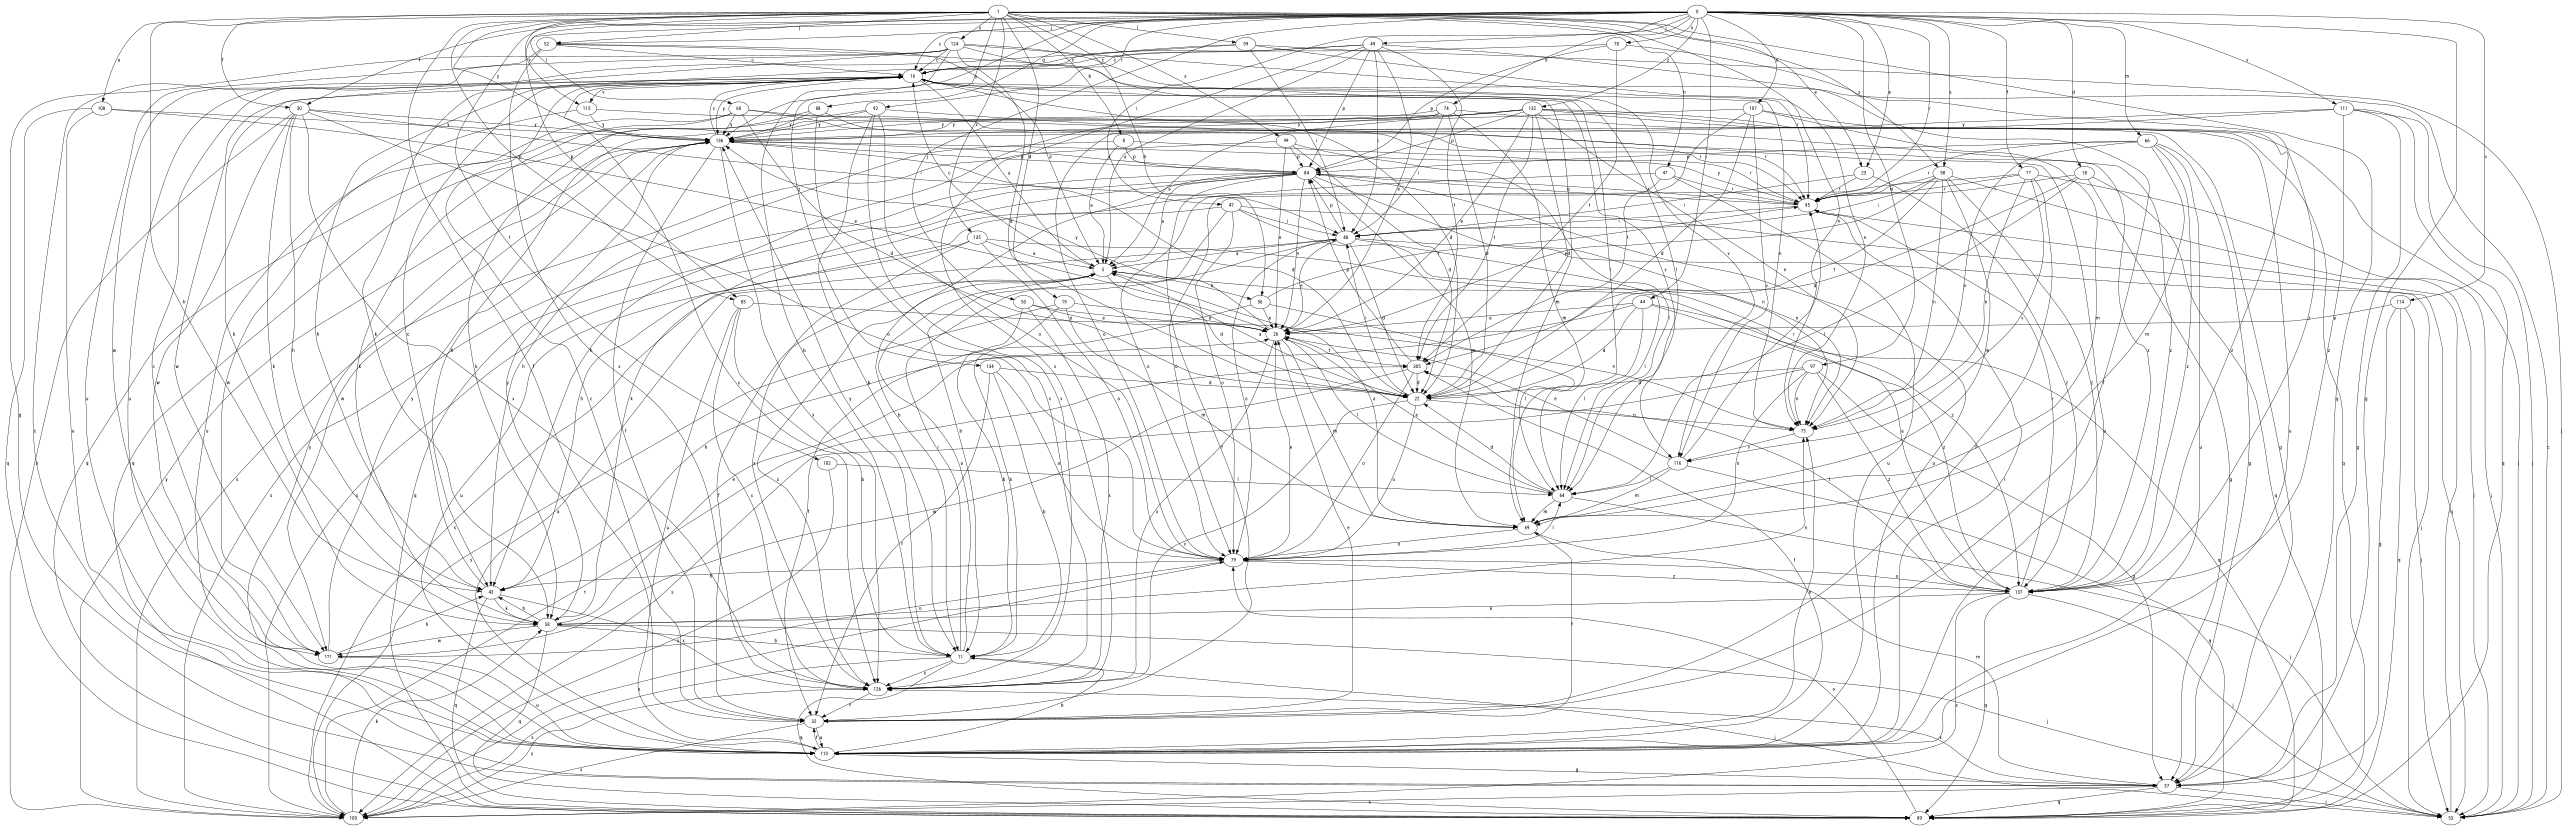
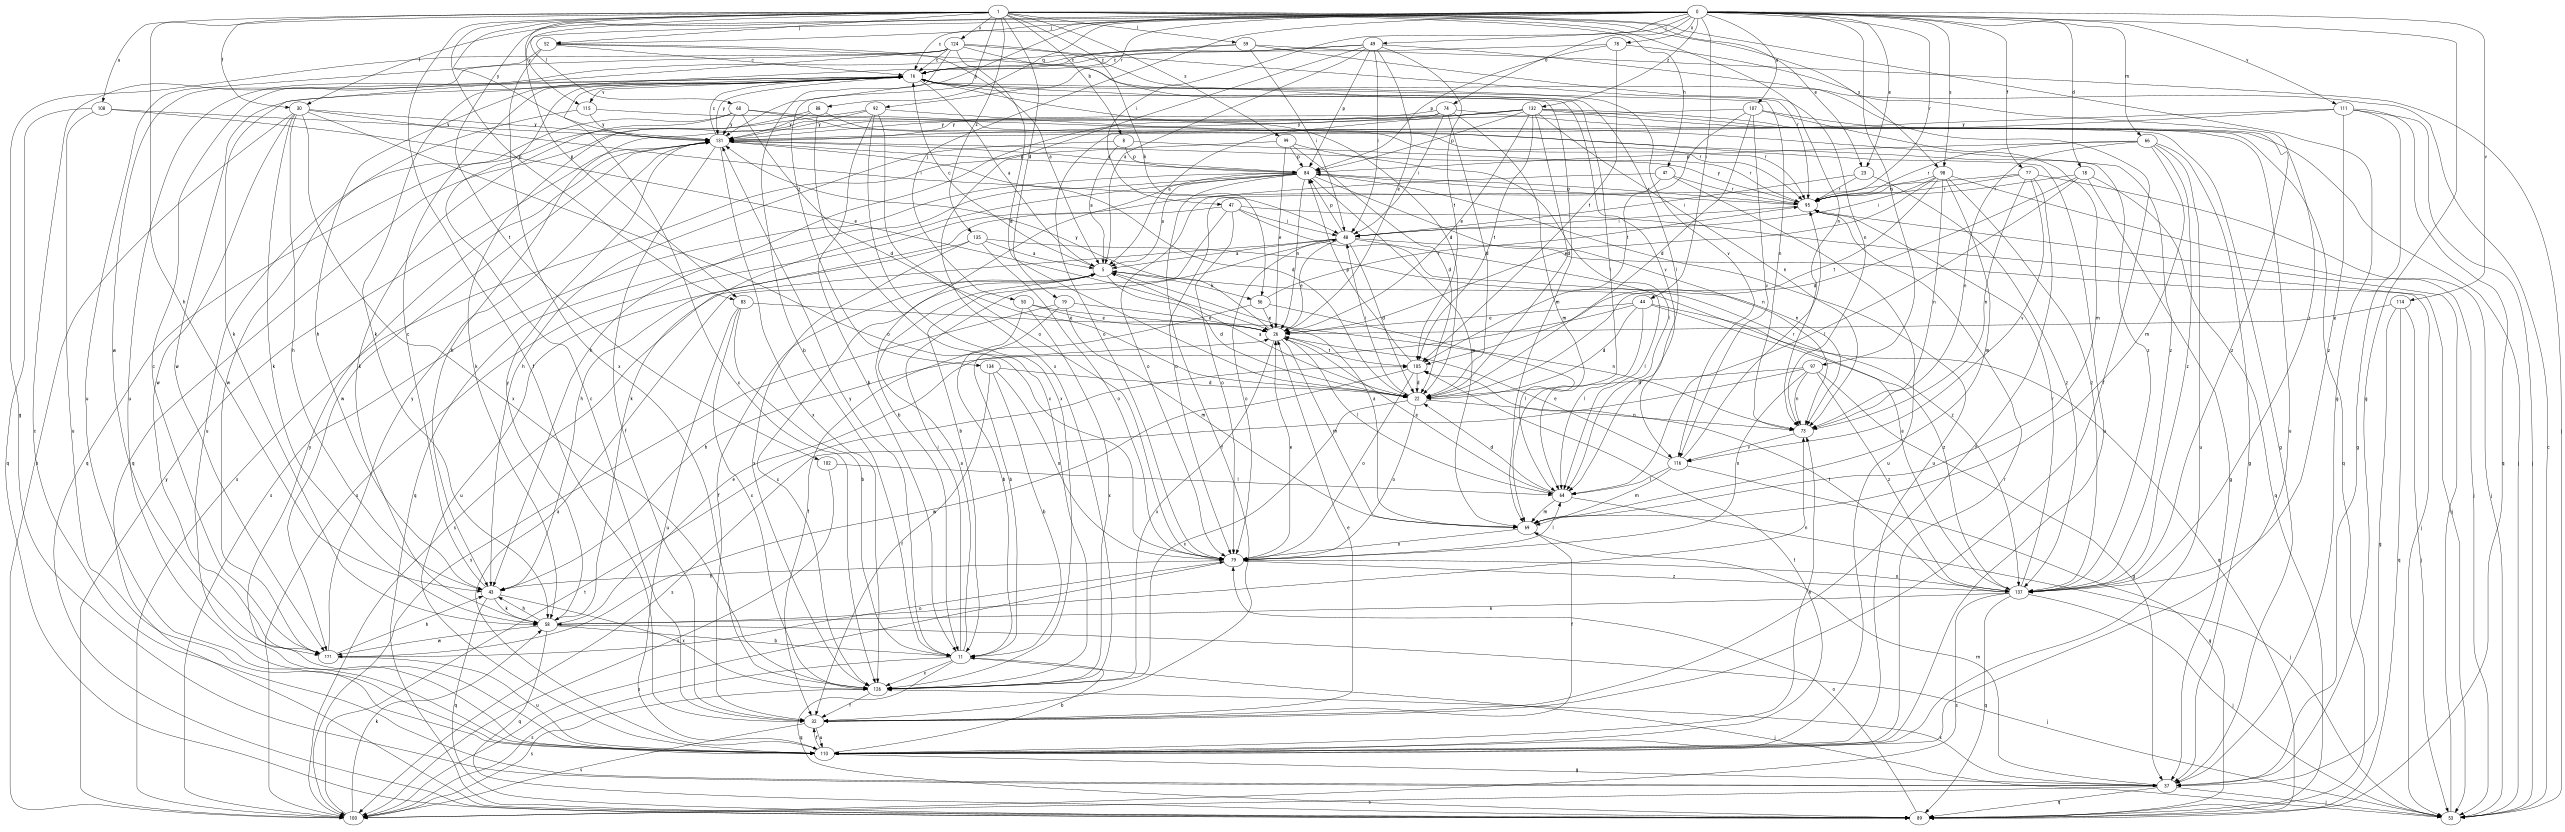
node "136": label "136" -> "131"
node "305": label "305" -> "105"
